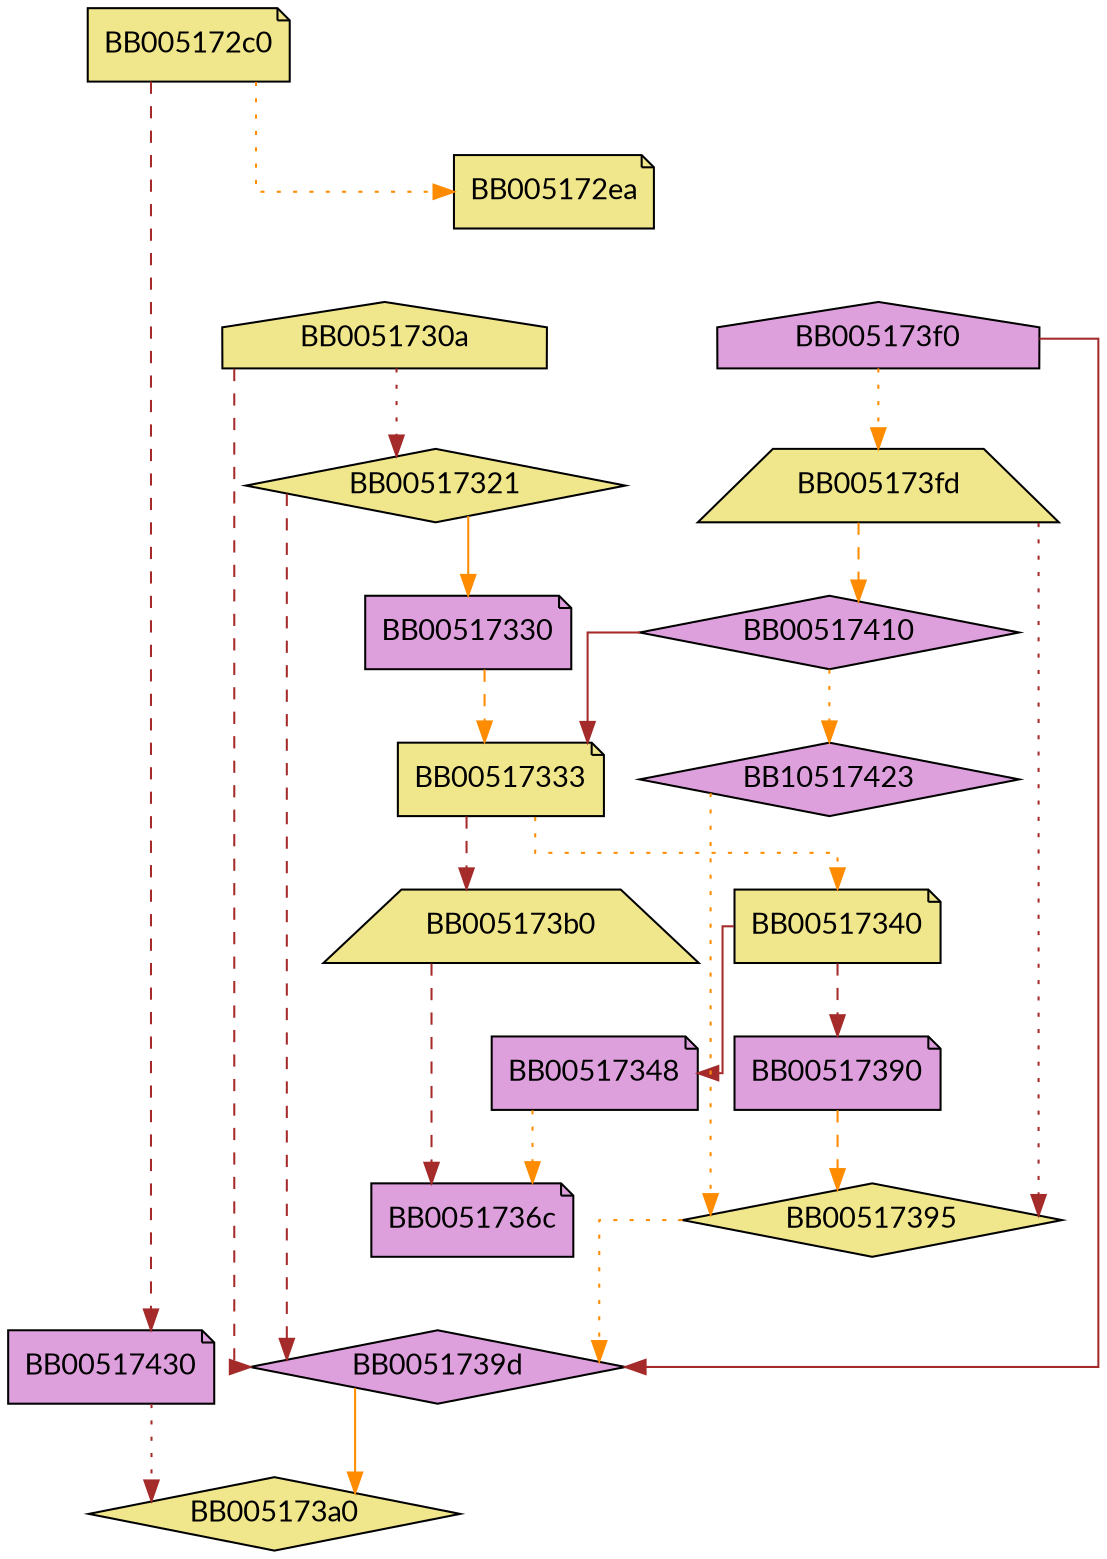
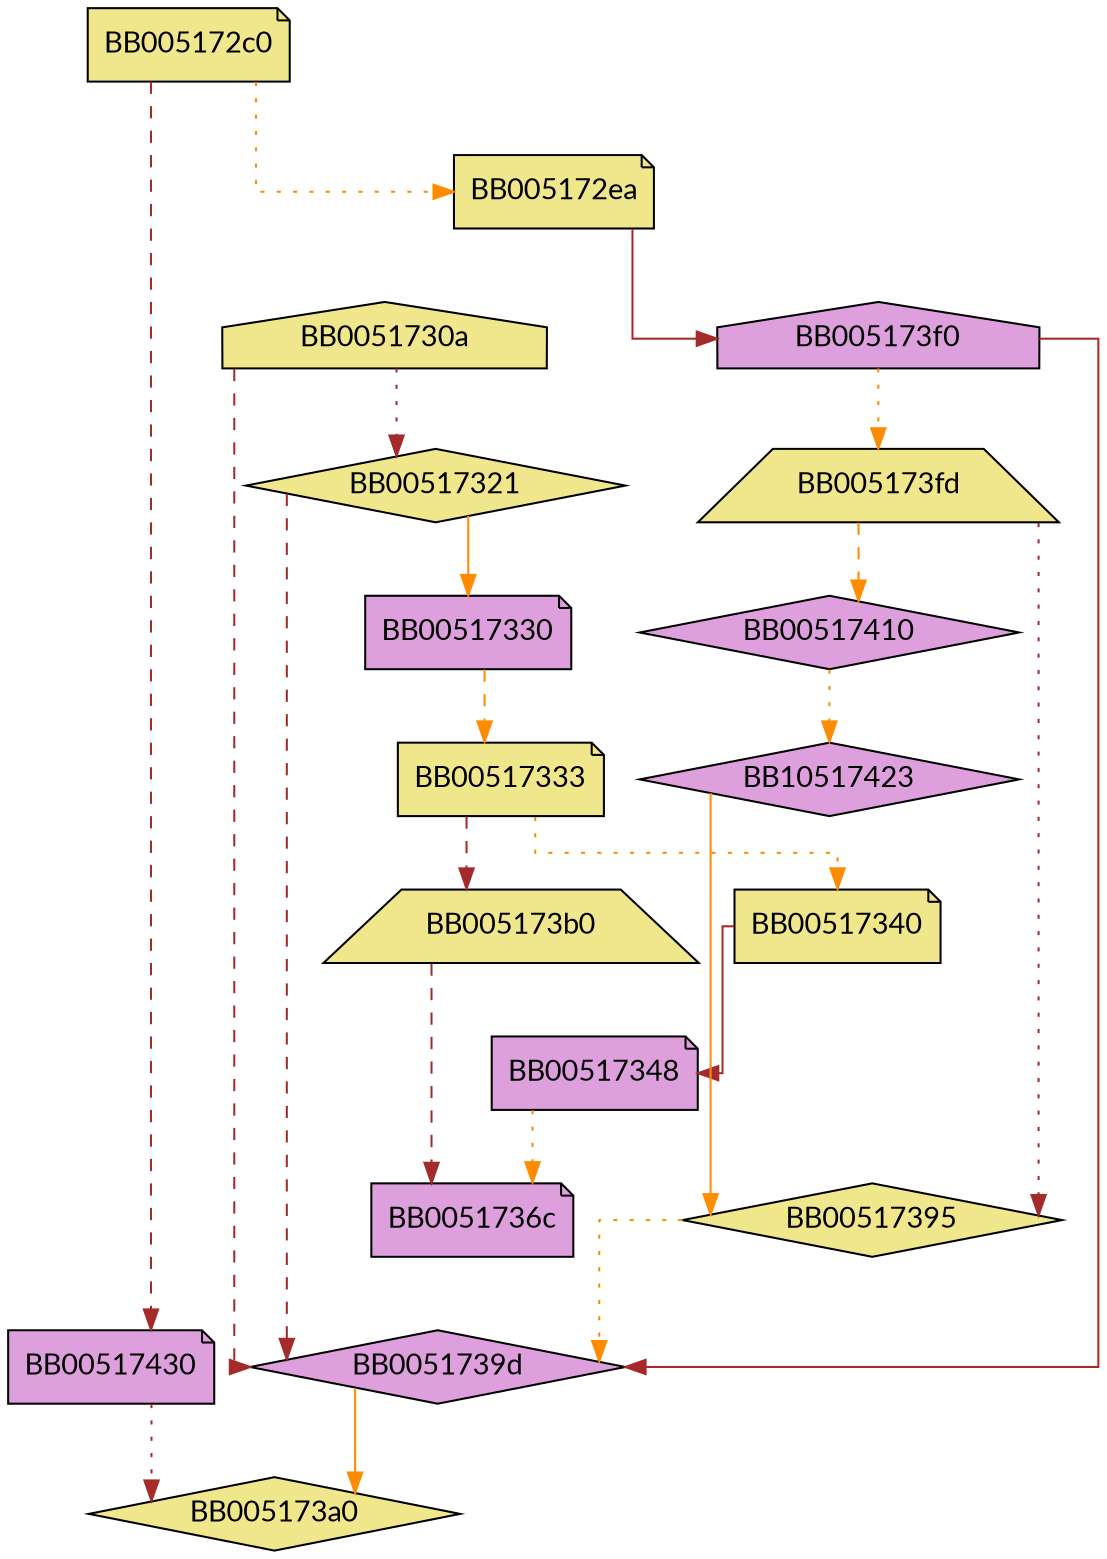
edge "BB005172ea" -> "BB005173f0": added
edge "BB00517410" -> "BB00517333": removed
edge "BB10517423" -> "BB00517395": style dotted -> solid
node "BB00517390": removed
